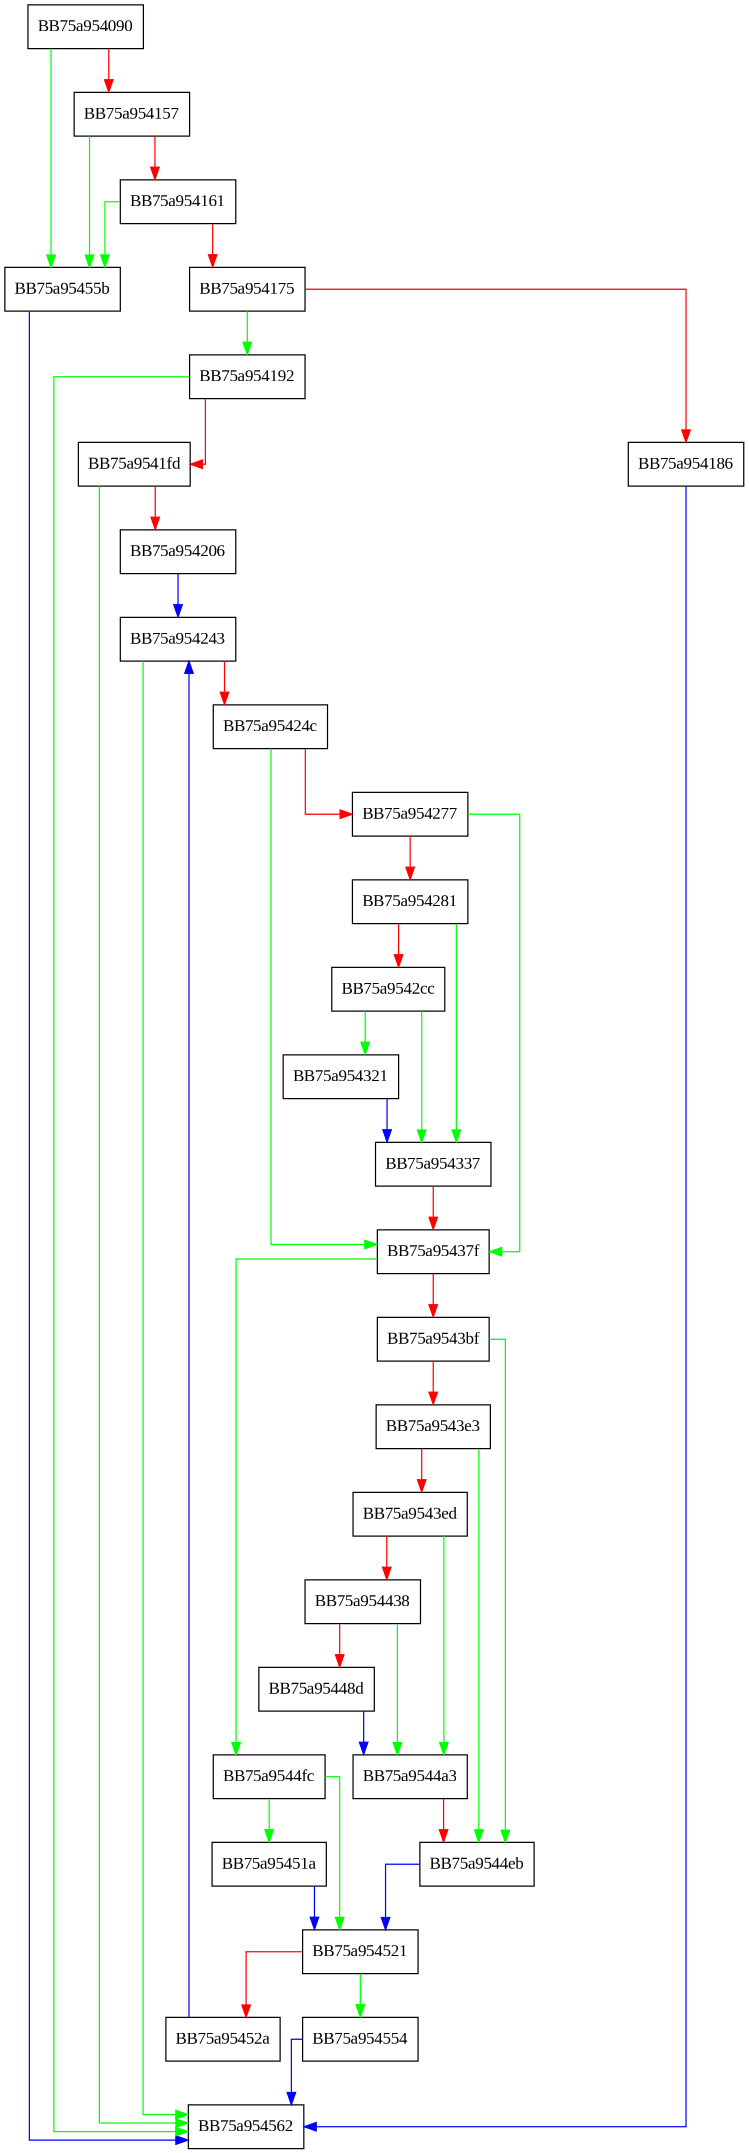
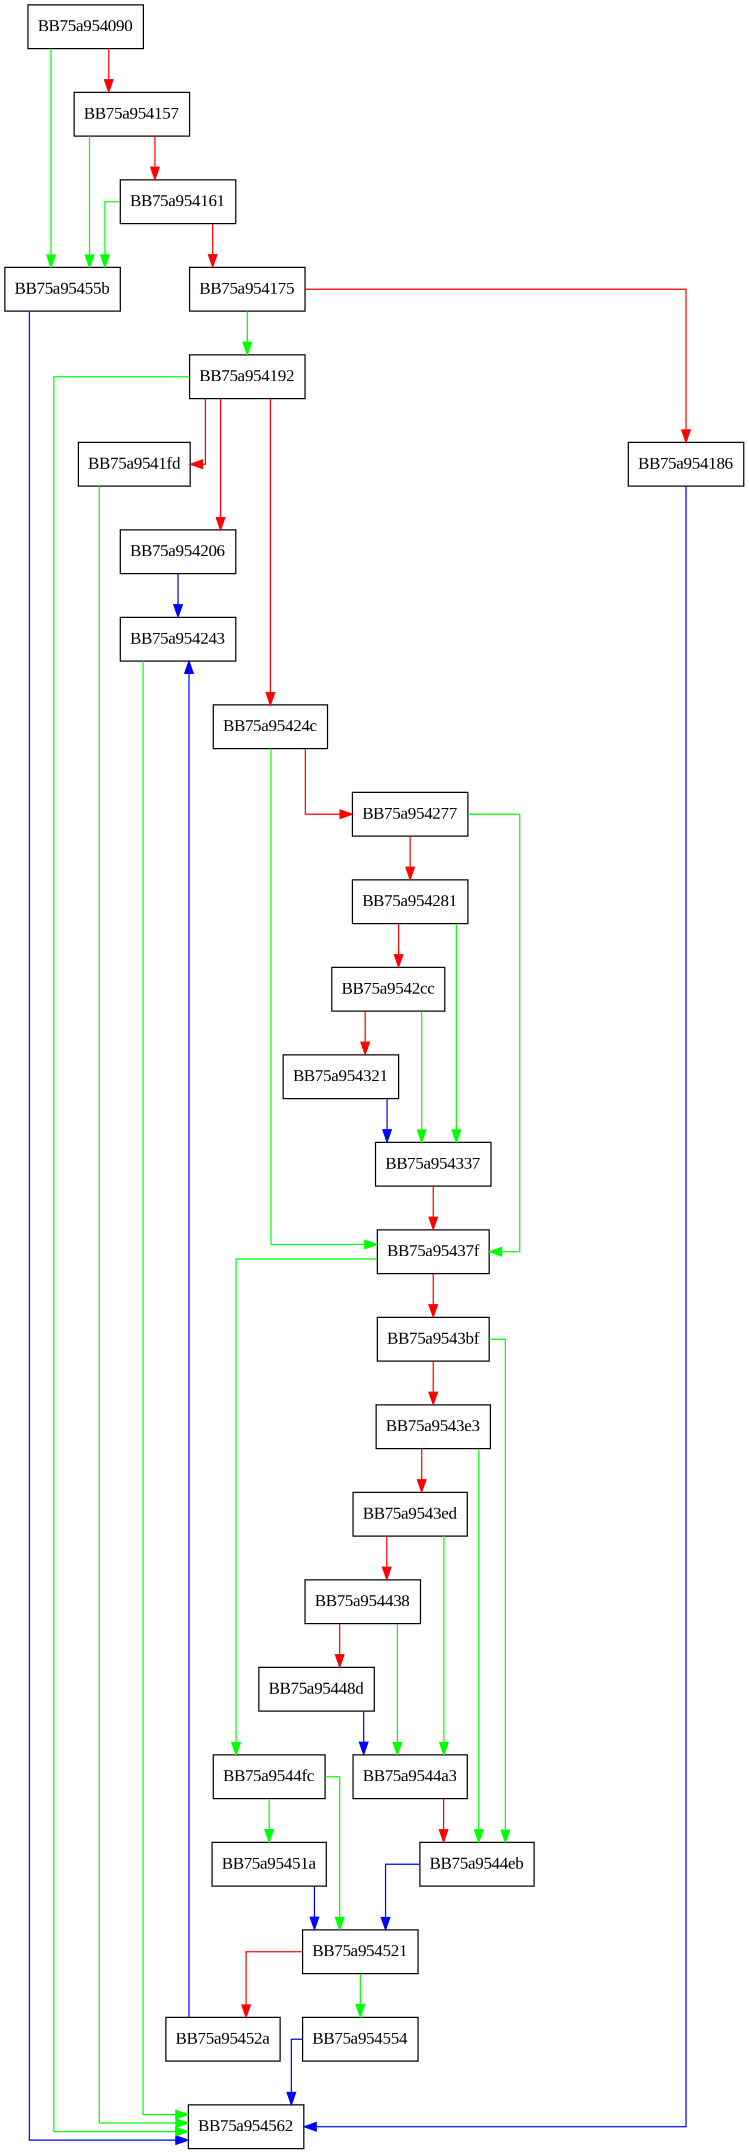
edge "BB75a9541fd" -> "BB75a954206": now "BB75a954192" -> "BB75a954206"
edge "BB75a954243" -> "BB75a95424c": now "BB75a954192" -> "BB75a95424c"
edge "BB75a9542cc" -> "BB75a954321": color green -> red
